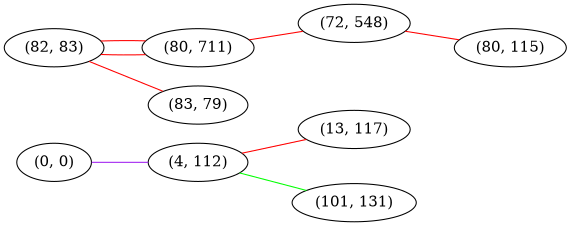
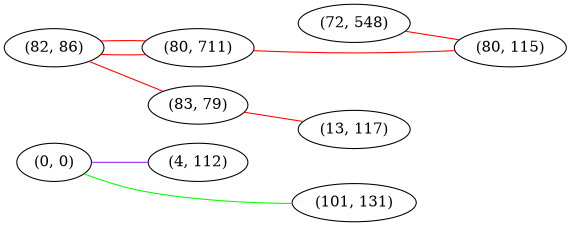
edge "(72, 548)" -- "(80, 711)": now "(80, 115)" -- "(80, 711)"
node "(82, 83)": label "(82, 83)" -> "(82, 86)"
edge "(13, 117)" -- "(4, 112)": now "(13, 117)" -- "(83, 79)"
edge "(4, 112)" -- "(101, 131)": now "(0, 0)" -- "(101, 131)"
